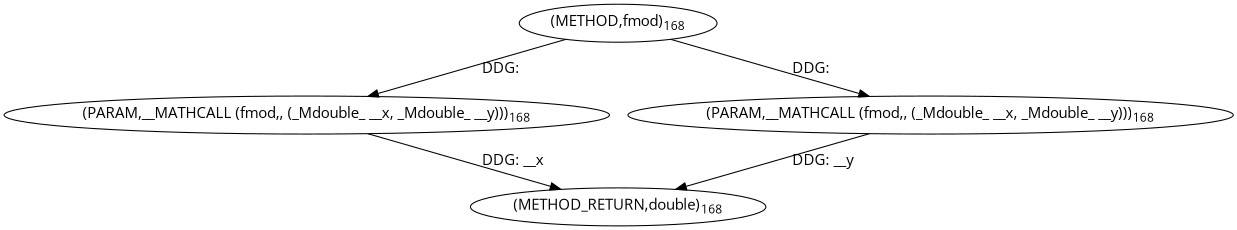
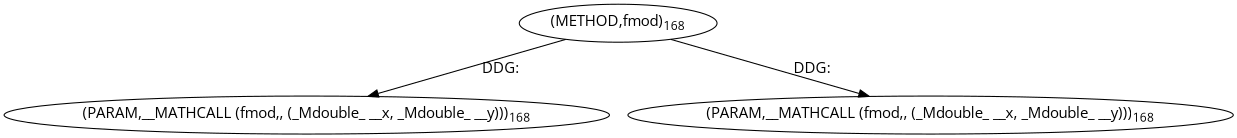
node "(METHOD_RETURN,double)": removed
